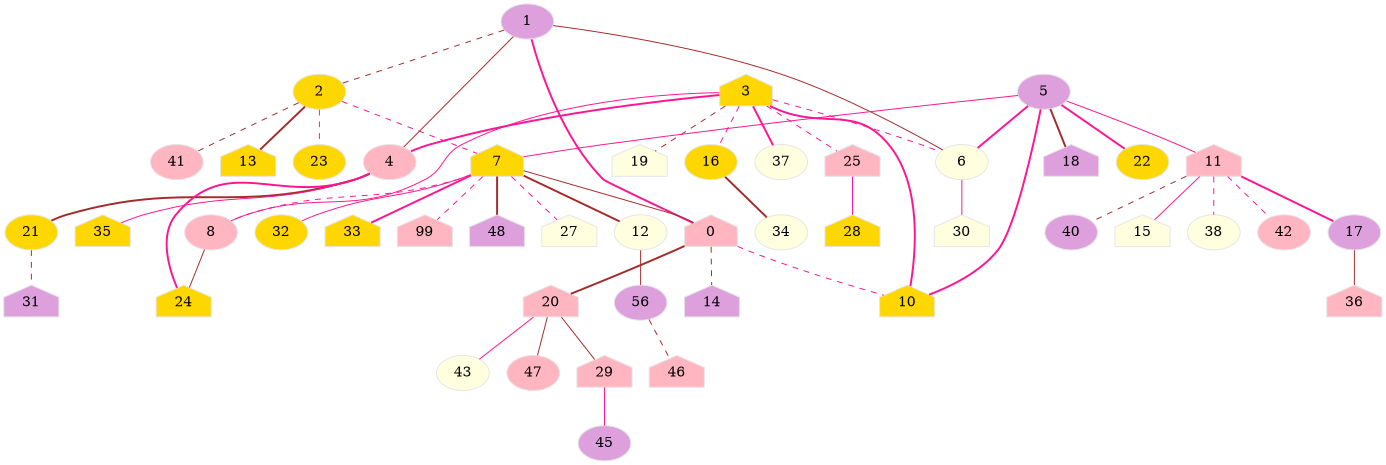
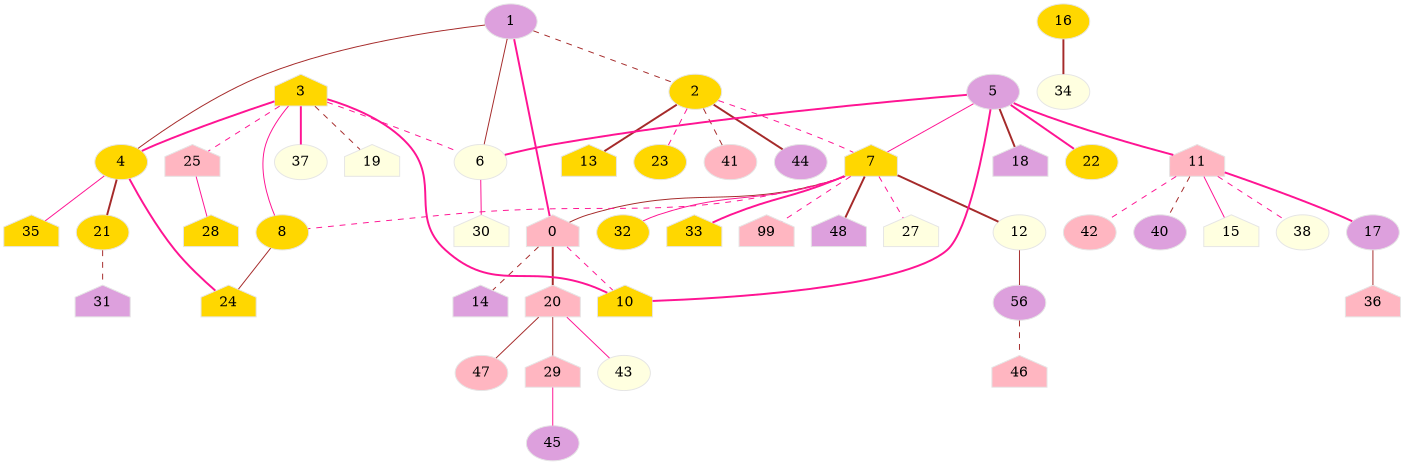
edge "3" -- "16": removed
edge "5" -- "11": style solid -> bold
node "4": fillcolor lightpink -> gold
node "44": added
node "8": fillcolor lightpink -> gold
